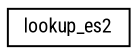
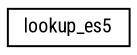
node "lookup_es2": label "lookup_es2" -> "lookup_es5"
